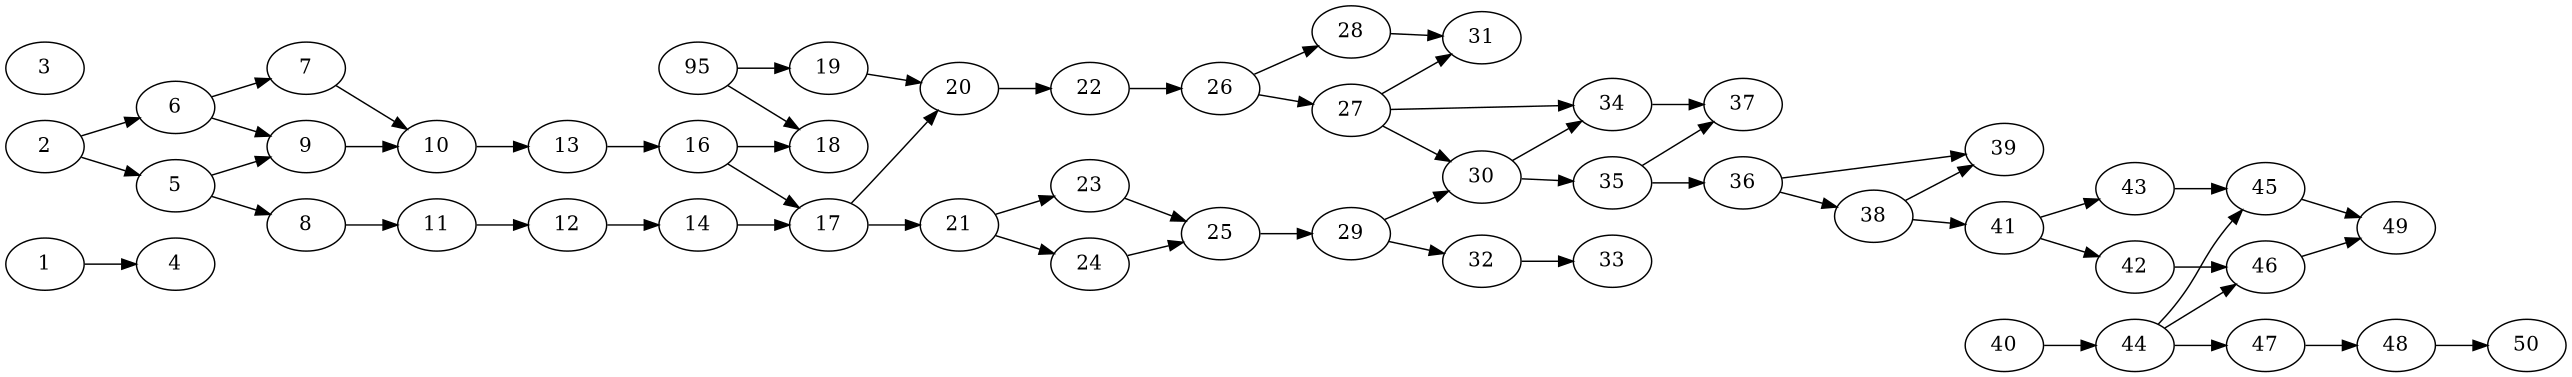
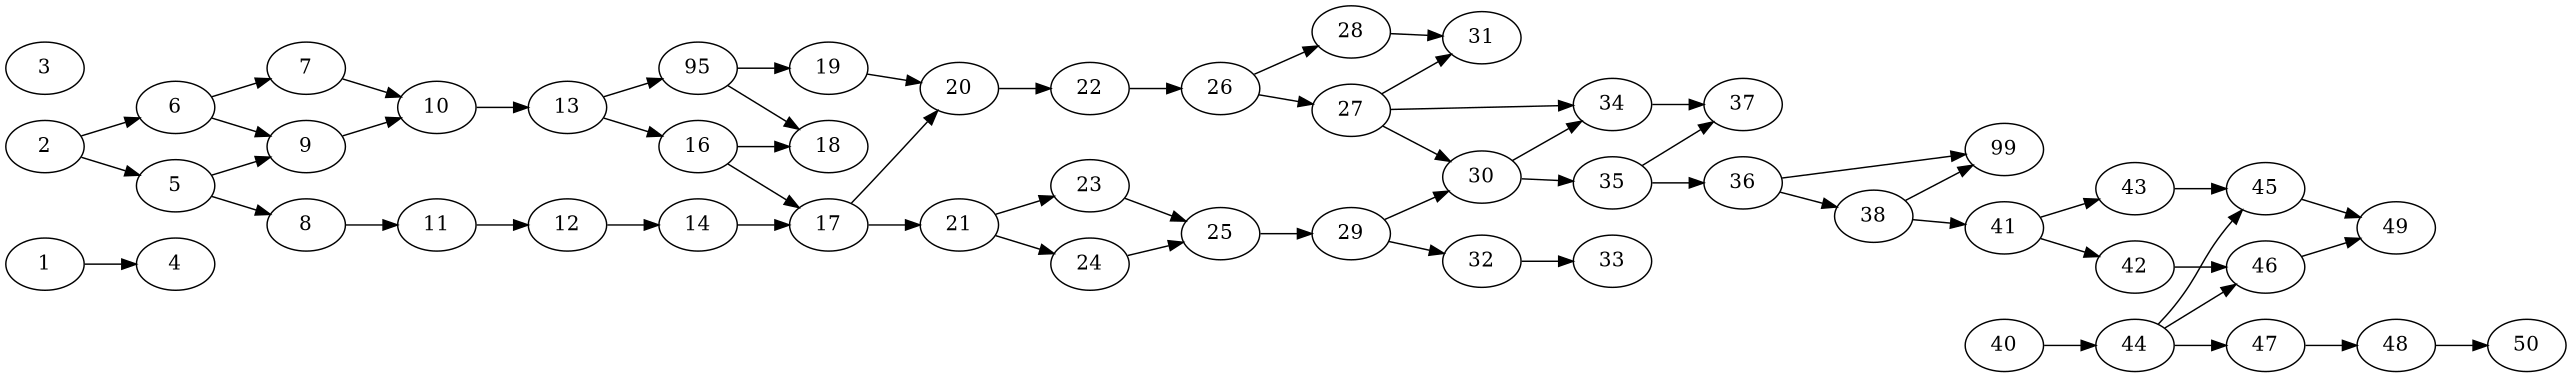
edge "13" -> "95": added
node "39": label "39" -> "99"
